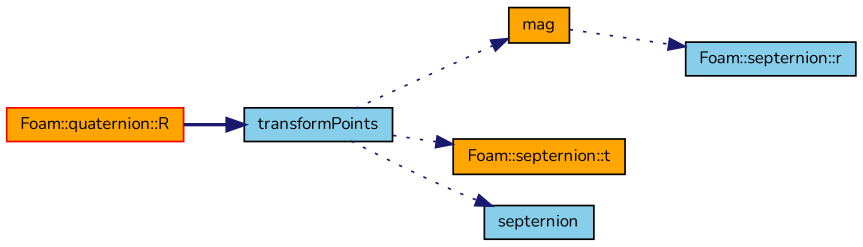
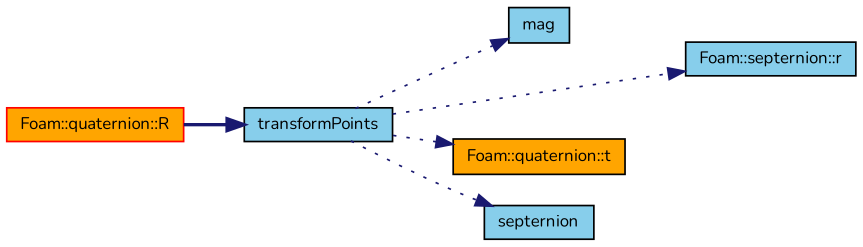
node "mag": fillcolor orange -> skyblue
edge "mag" -> "Foam::septernion::r": now "transformPoints" -> "Foam::septernion::r"
node "Foam::septernion::t": label "Foam::septernion::t" -> "Foam::quaternion::t"
